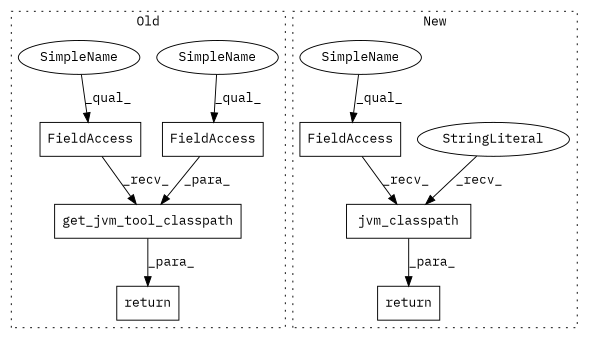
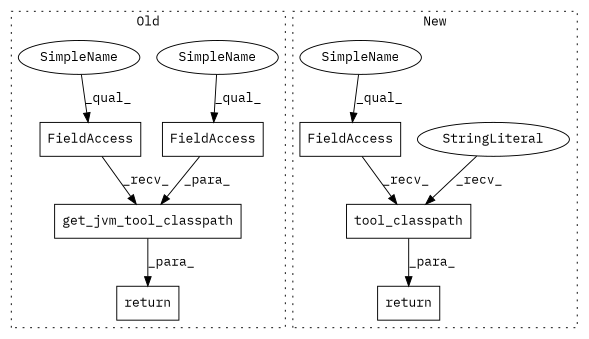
node "jvm_classpath": label "jvm_classpath" -> "tool_classpath"
